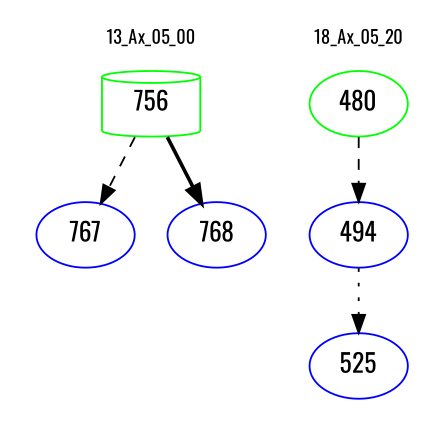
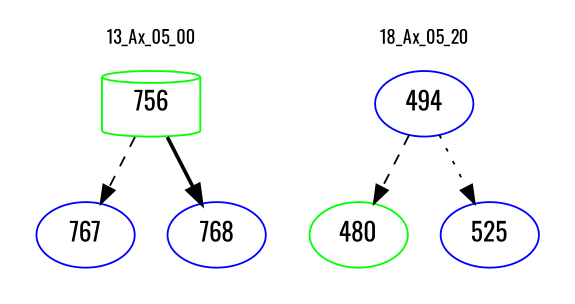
edge "480" -> "494": reversed
